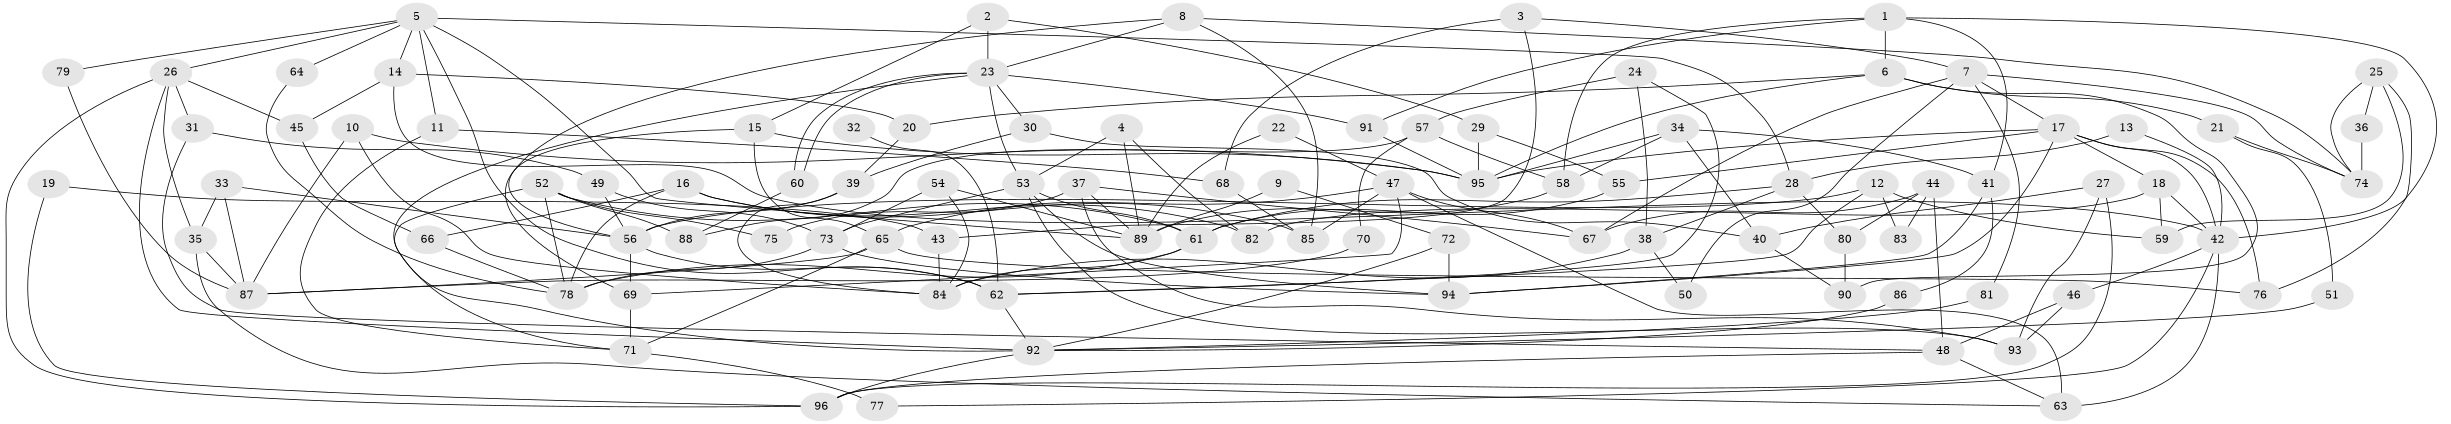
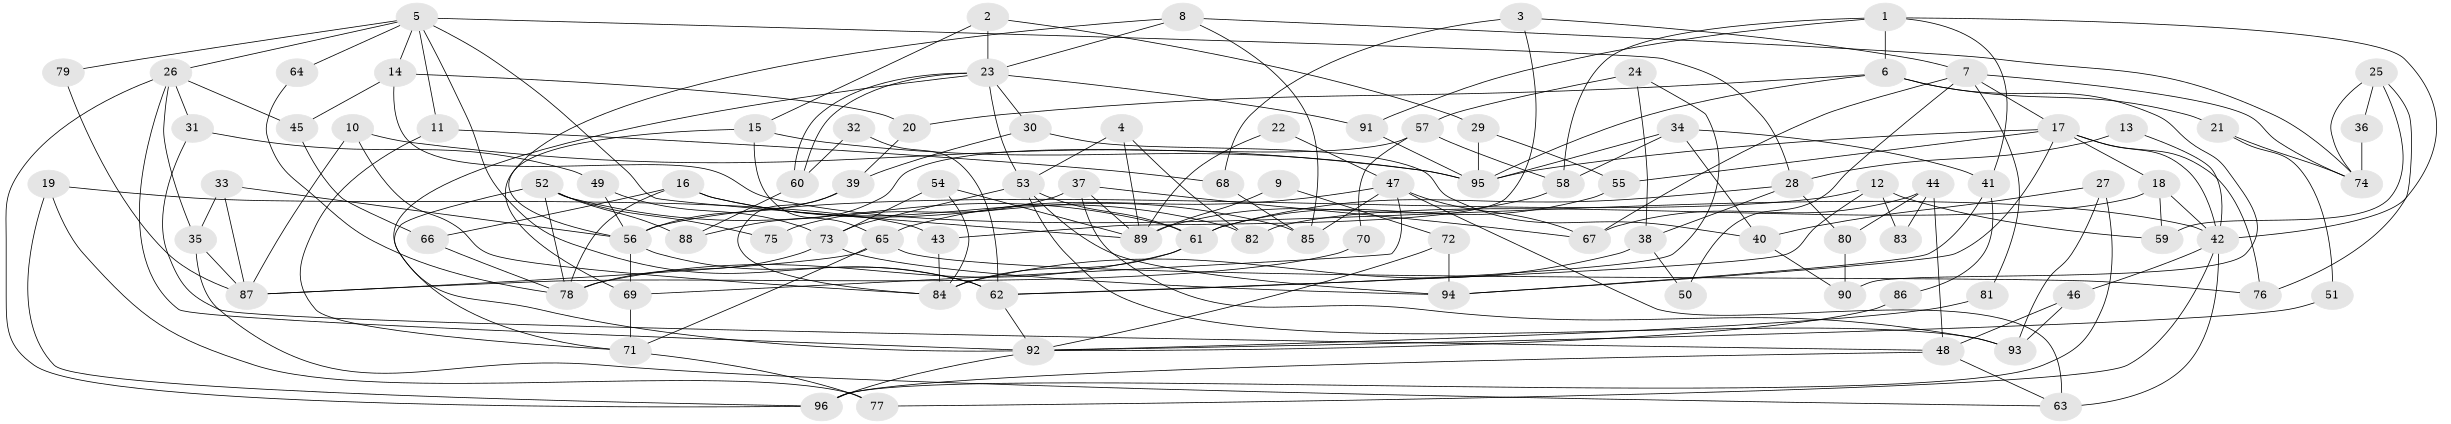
edge "32" -- "60": added
edge "19" -- "77": added
